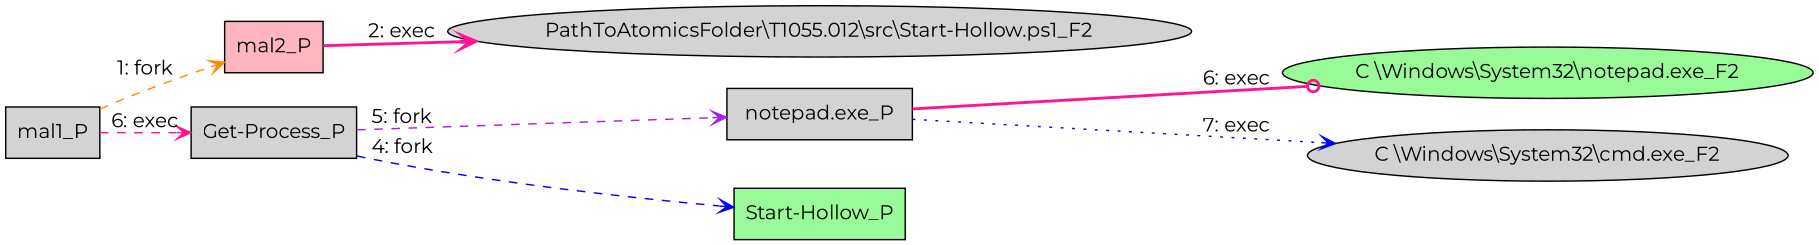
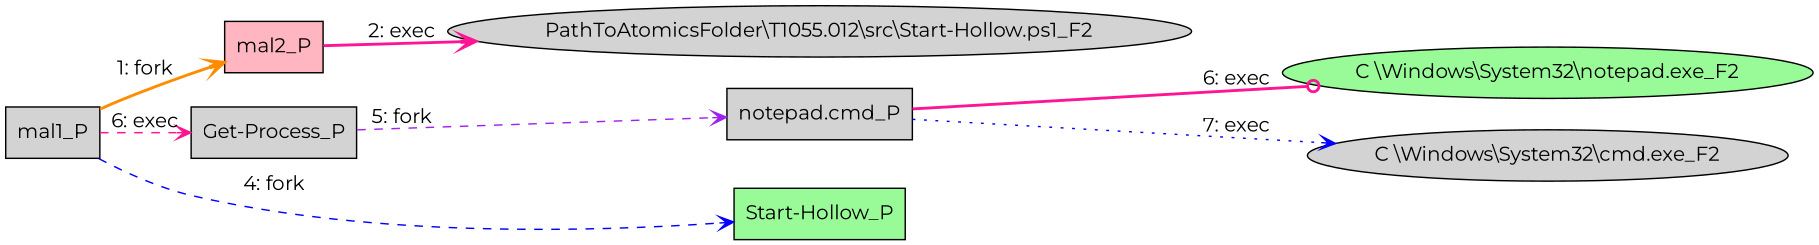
edge "mal1_P" -> "mal2_P": style dashed -> bold
node "notepad.exe_P": label "notepad.exe_P" -> "notepad.cmd_P"
edge "Get-Process_P" -> "Start-Hollow_P": now "mal1_P" -> "Start-Hollow_P"
